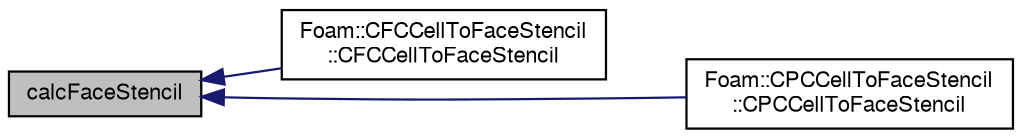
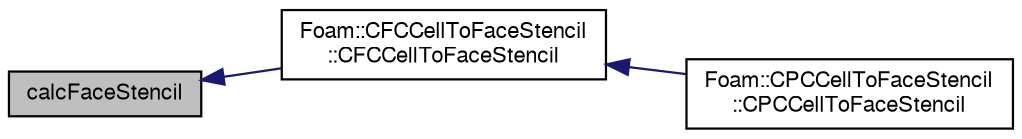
edge "Foam::CPCCellToFaceStencil ::CPCCellToFaceStencil" -> "calcFaceStencil": now "Foam::CPCCellToFaceStencil ::CPCCellToFaceStencil" -> "Foam::CFCCellToFaceStencil ::CFCCellToFaceStencil"
